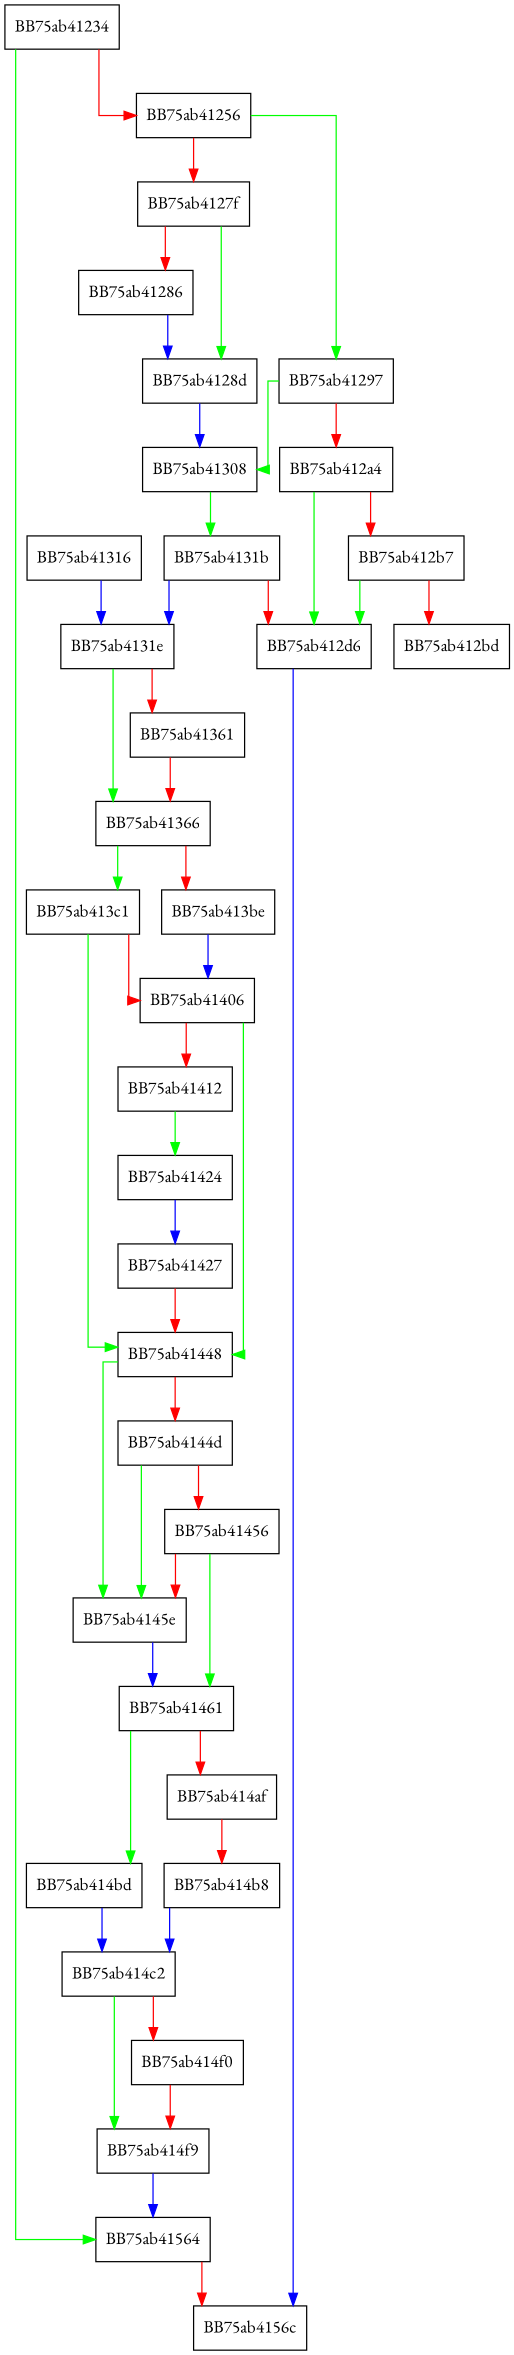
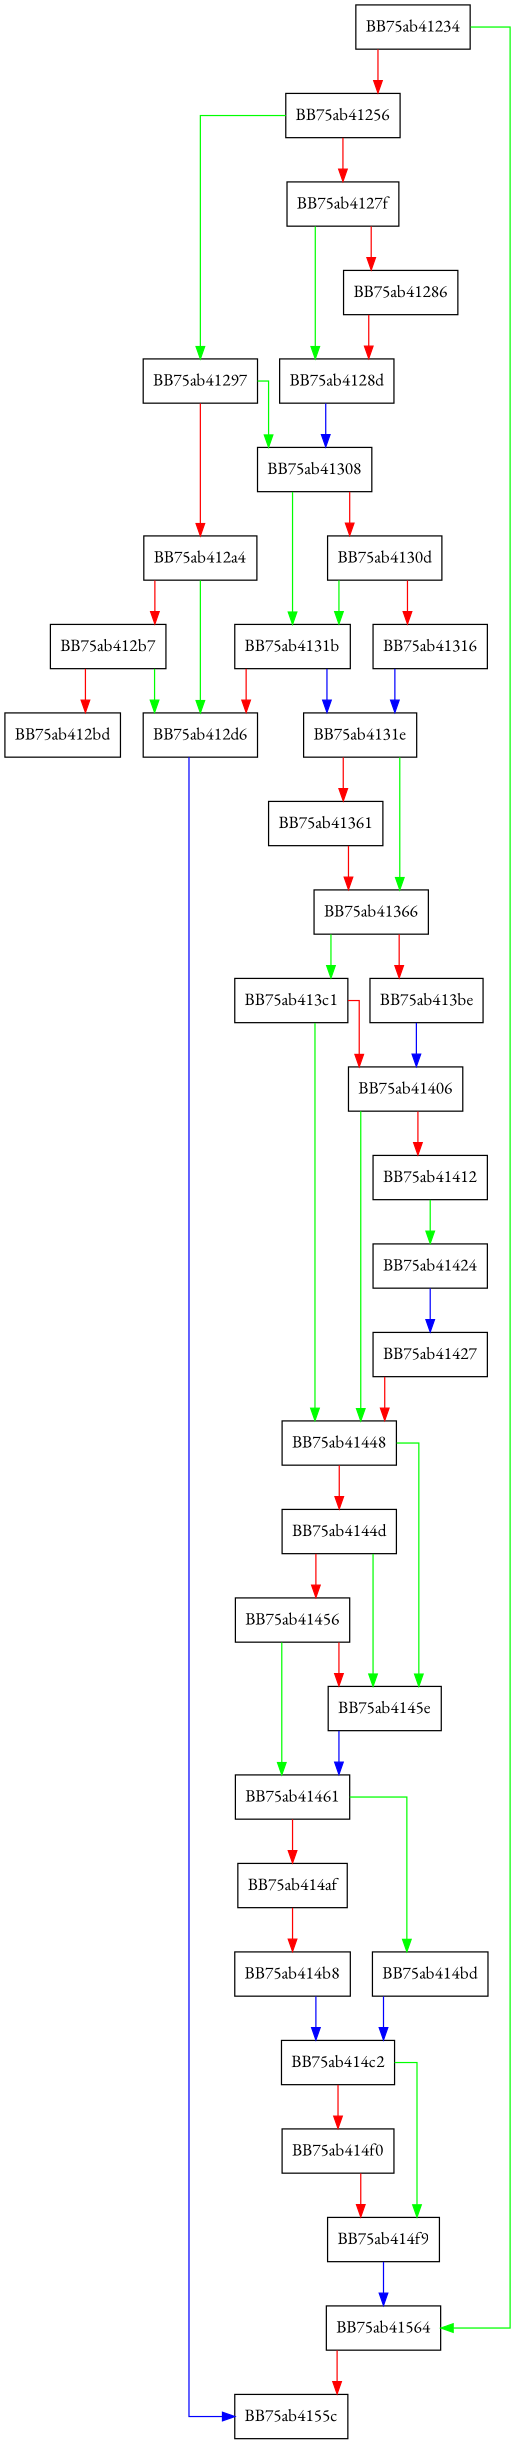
edge "BB75ab41286" -> "BB75ab4128d": color blue -> red
node "BB75ab4130d": added
node "BB75ab4156c": label "BB75ab4156c" -> "BB75ab4155c"
